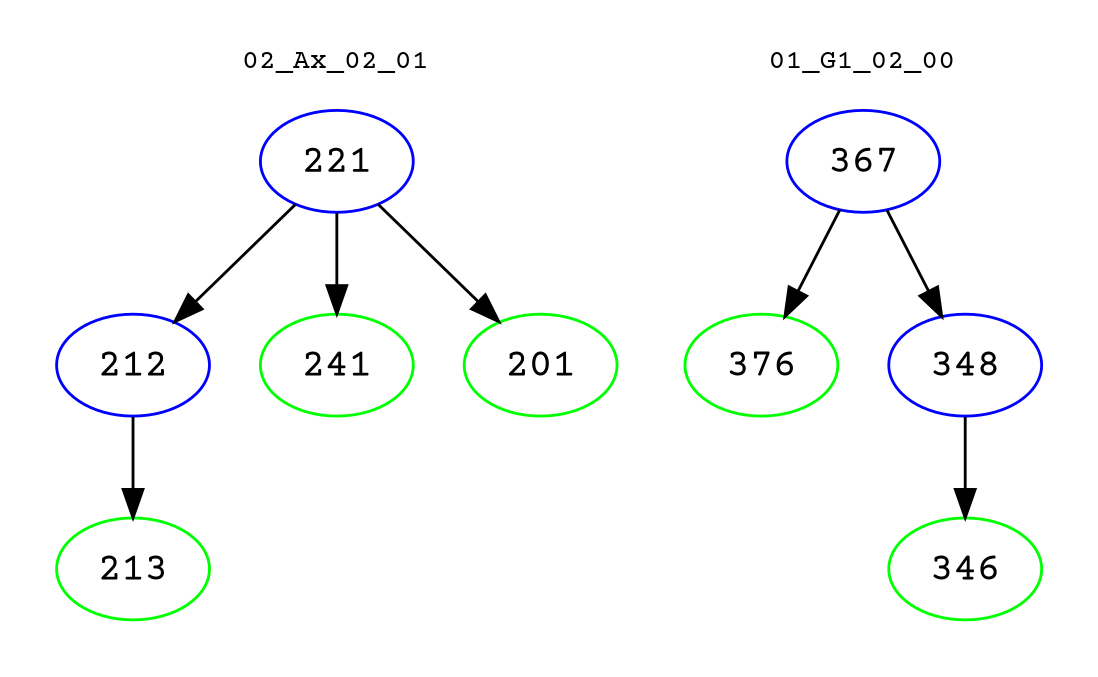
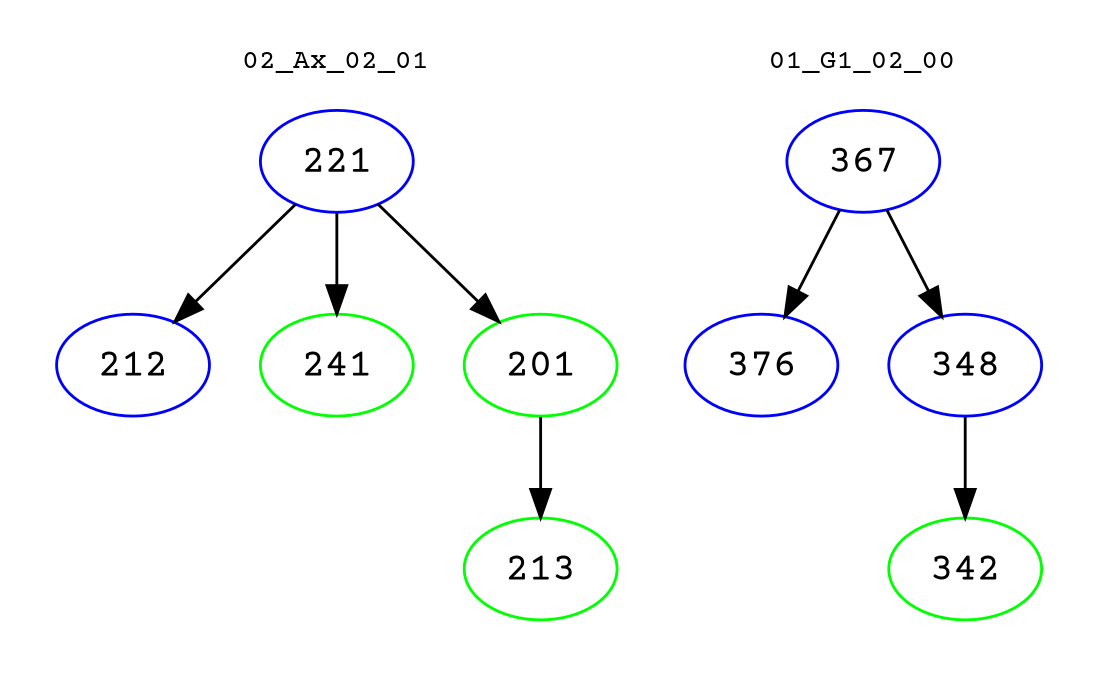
node "376": color green -> blue
edge "212" -> "213": now "201" -> "213"
node "346": label "346" -> "342"
